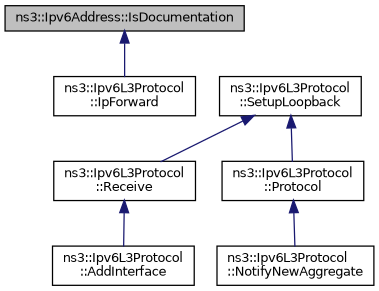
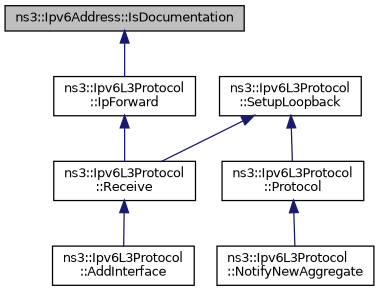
edge "ns3::Ipv6L3Protocol ::Receive" -> "ns3::Ipv6L3Protocol ::IpForward": added
